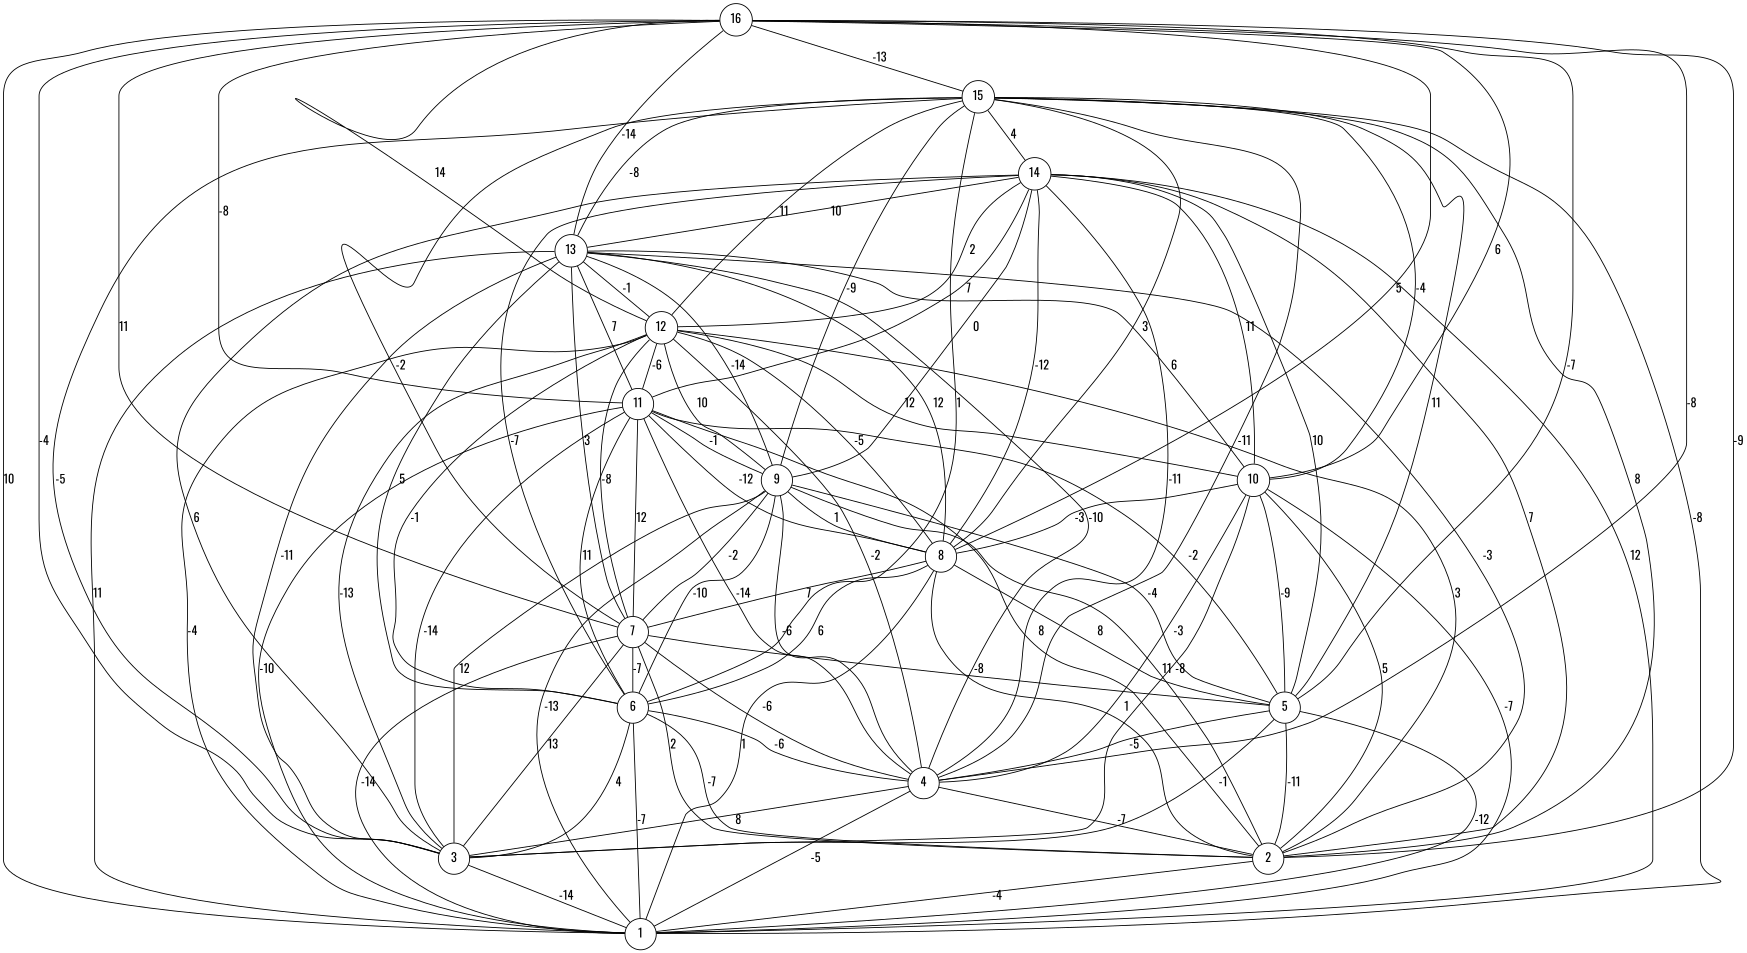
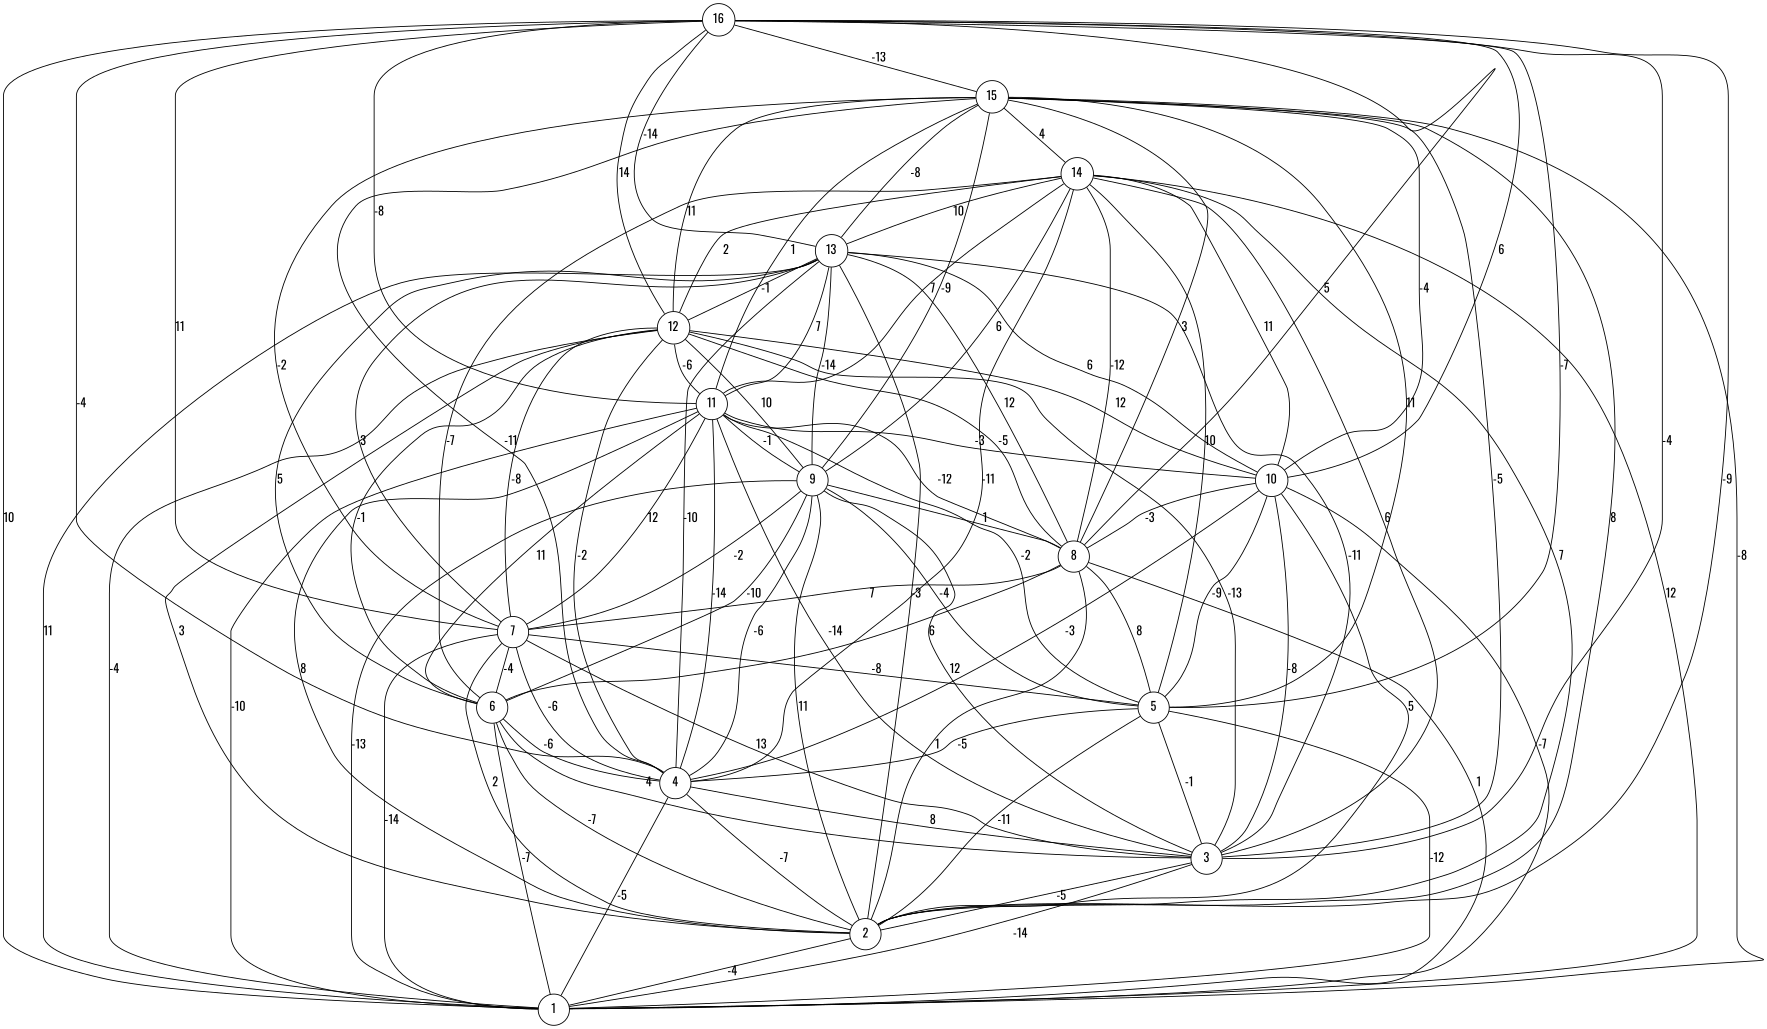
edge "14" -- "9": label "0" -> "6"
edge "16" -- "4": label "-8" -> "-4"
edge "11" -- "10": added, label "-3"
edge "15" -- "6": now "15" -- "11"
edge "7" -- "6": label "-7" -> "-4"
edge "3" -- "2": added, label "-5"
